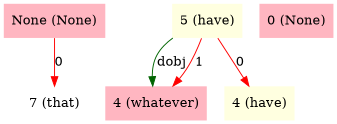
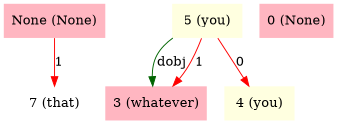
node "5 (have)": label "5 (have)" -> "5 (you)"
edge "None (None)" -> "7 (that)": label "0" -> "1"
node "4 (whatever)": label "4 (whatever)" -> "3 (whatever)"
node "4 (have)": label "4 (have)" -> "4 (you)"
